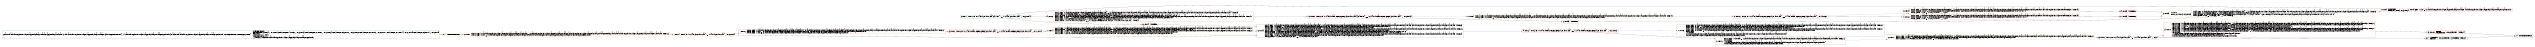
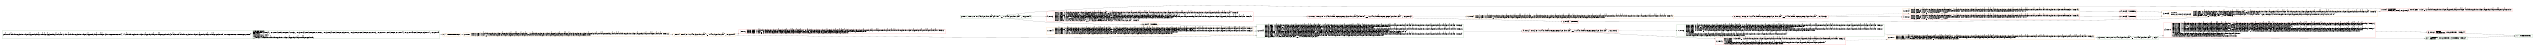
node "5: 0x000c": removed
node "1: ?": text "BLOCK_EXIT_BLOCK" -> "MTH_EXIT_BLOCK"
